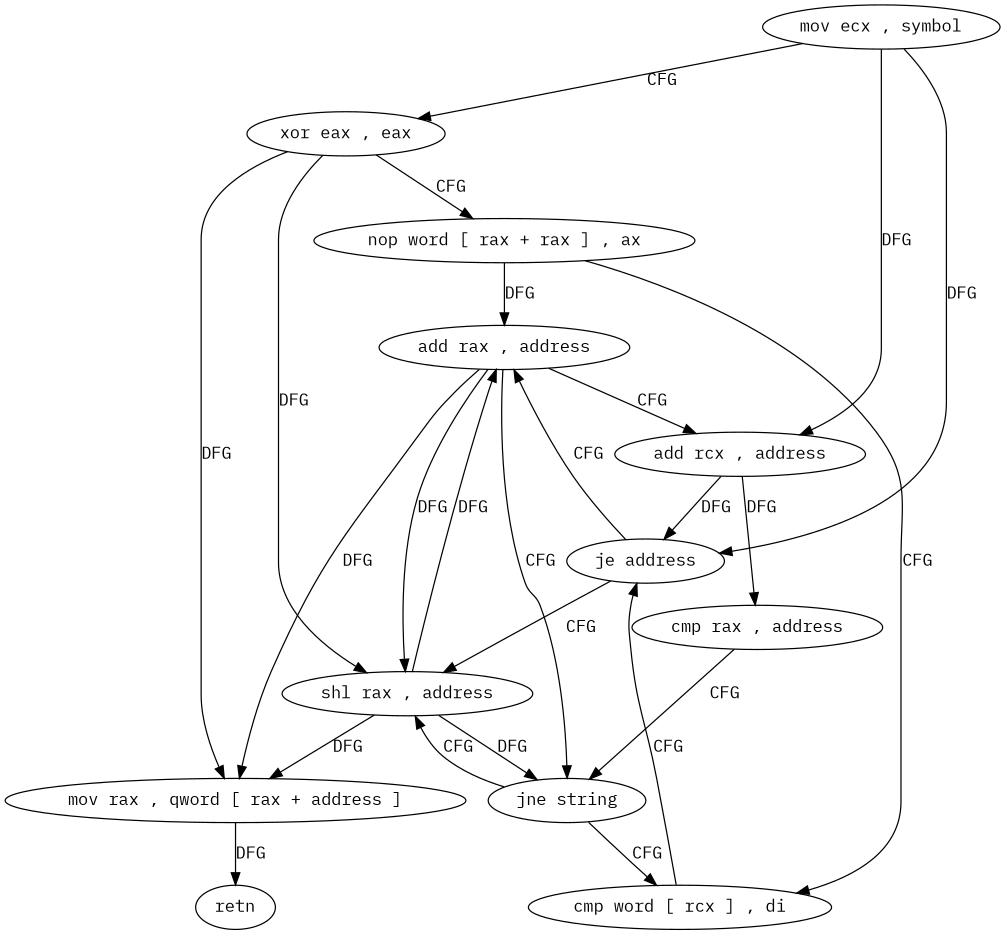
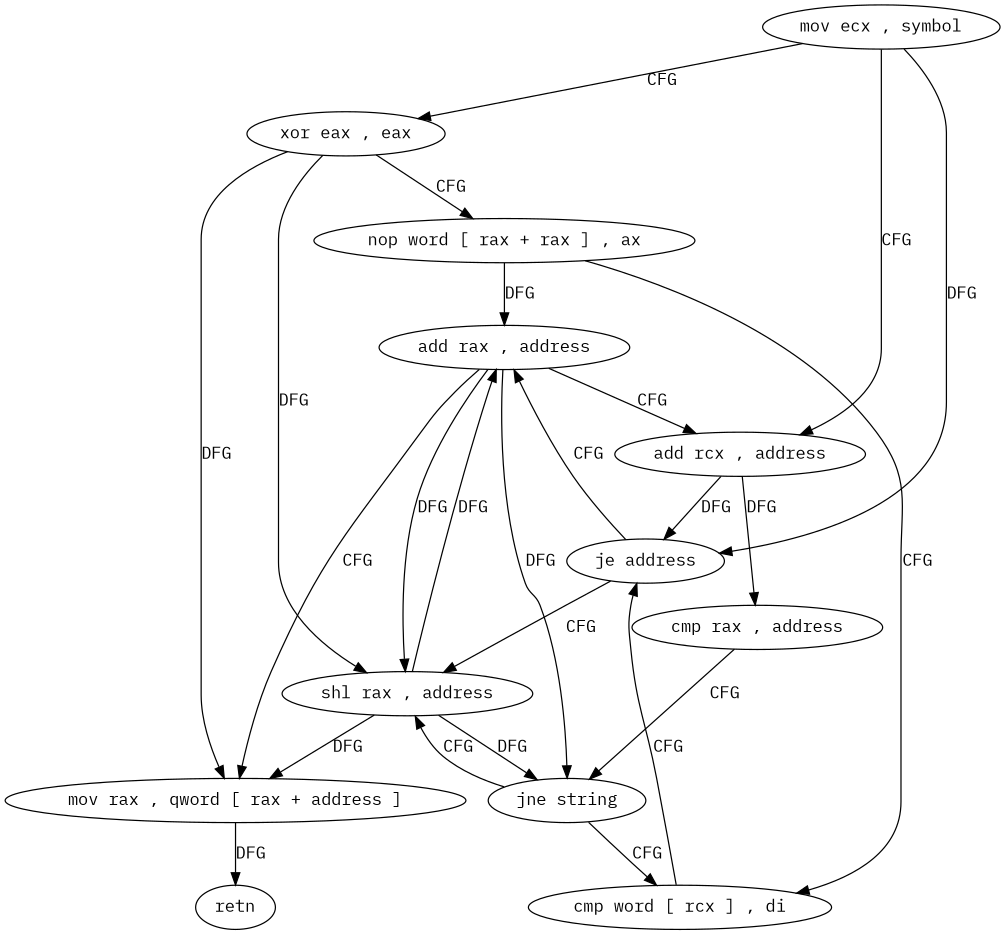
edge "mov ecx , symbol" -> "add rcx , address": label "DFG" -> "CFG"
edge "add rax , address" -> "mov rax , qword [ rax + address ]": label "DFG" -> "CFG"
edge "add rax , address" -> "jne string": label "CFG" -> "DFG"
